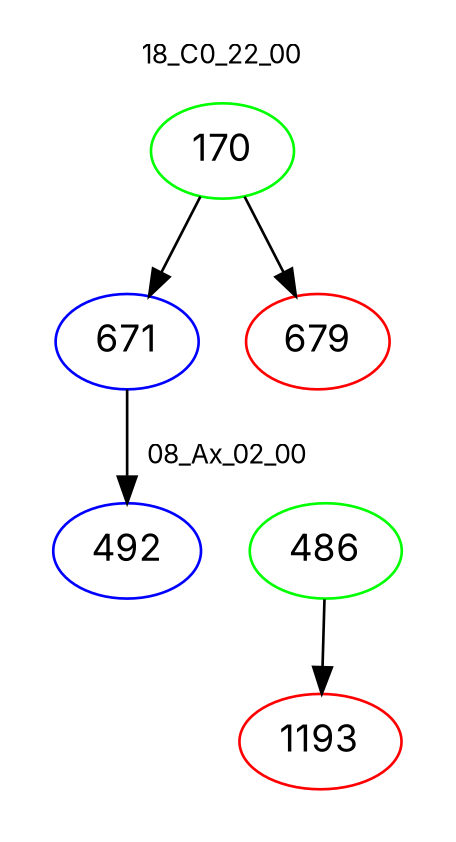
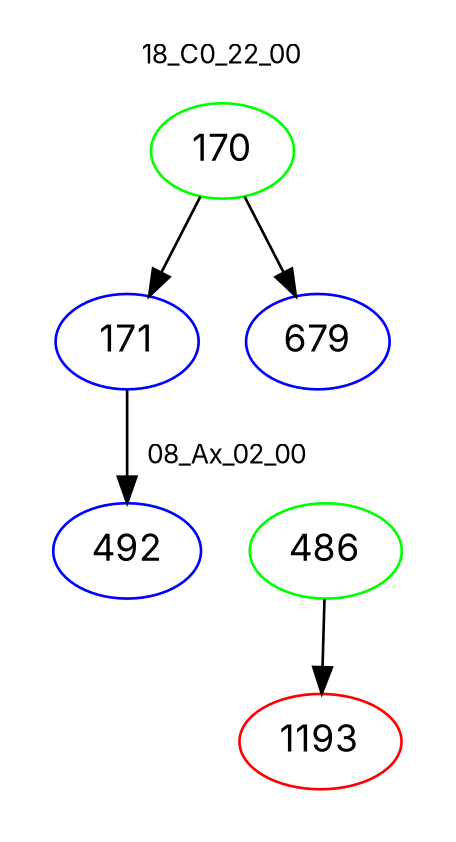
node "671": label "671" -> "171"
node "679": color red -> blue
